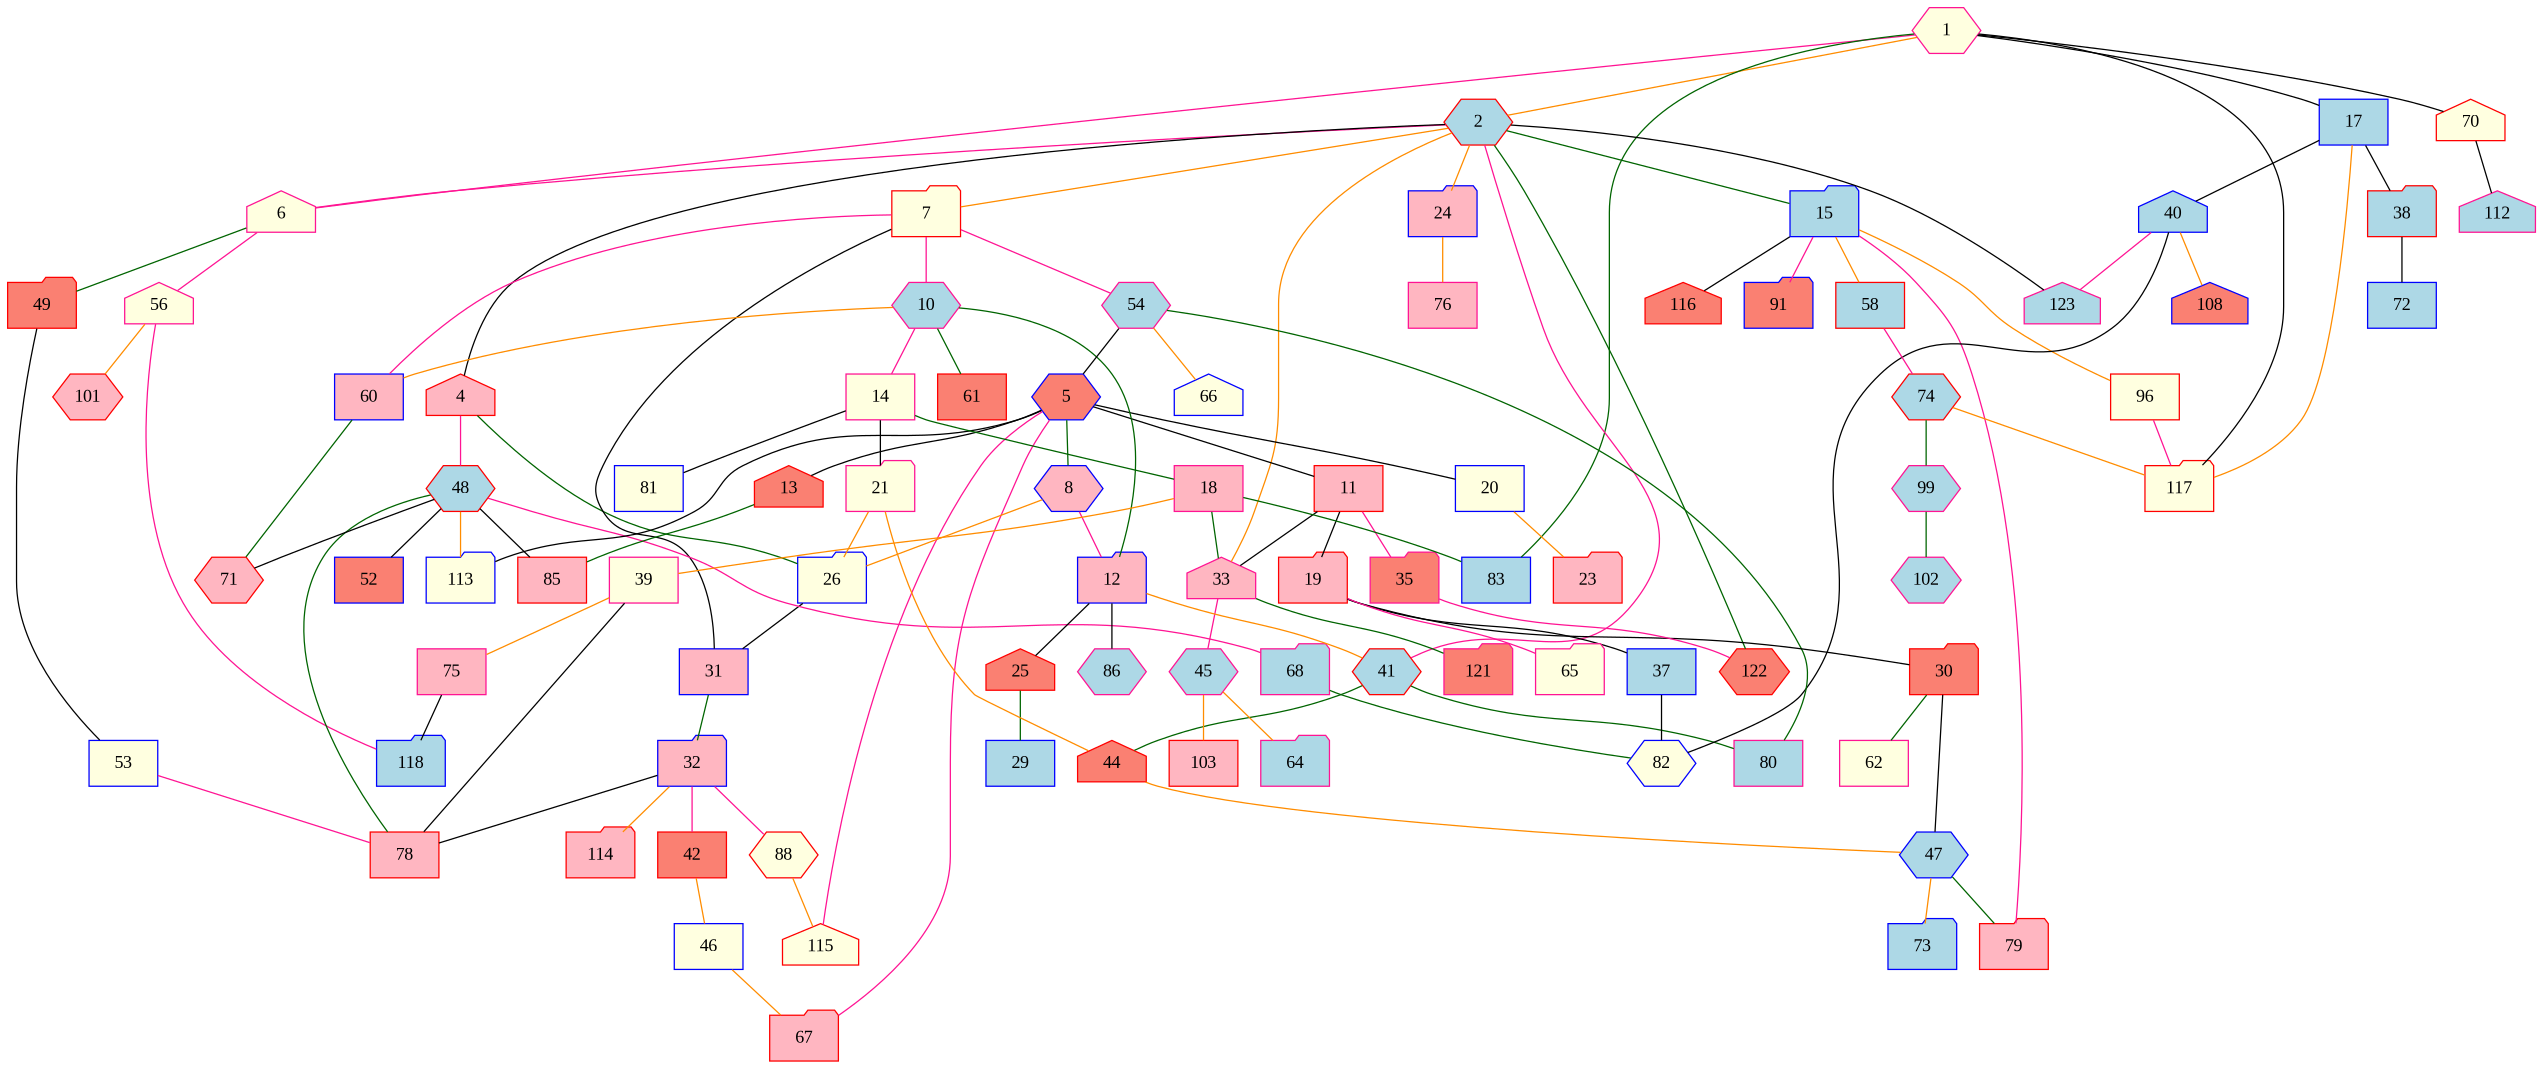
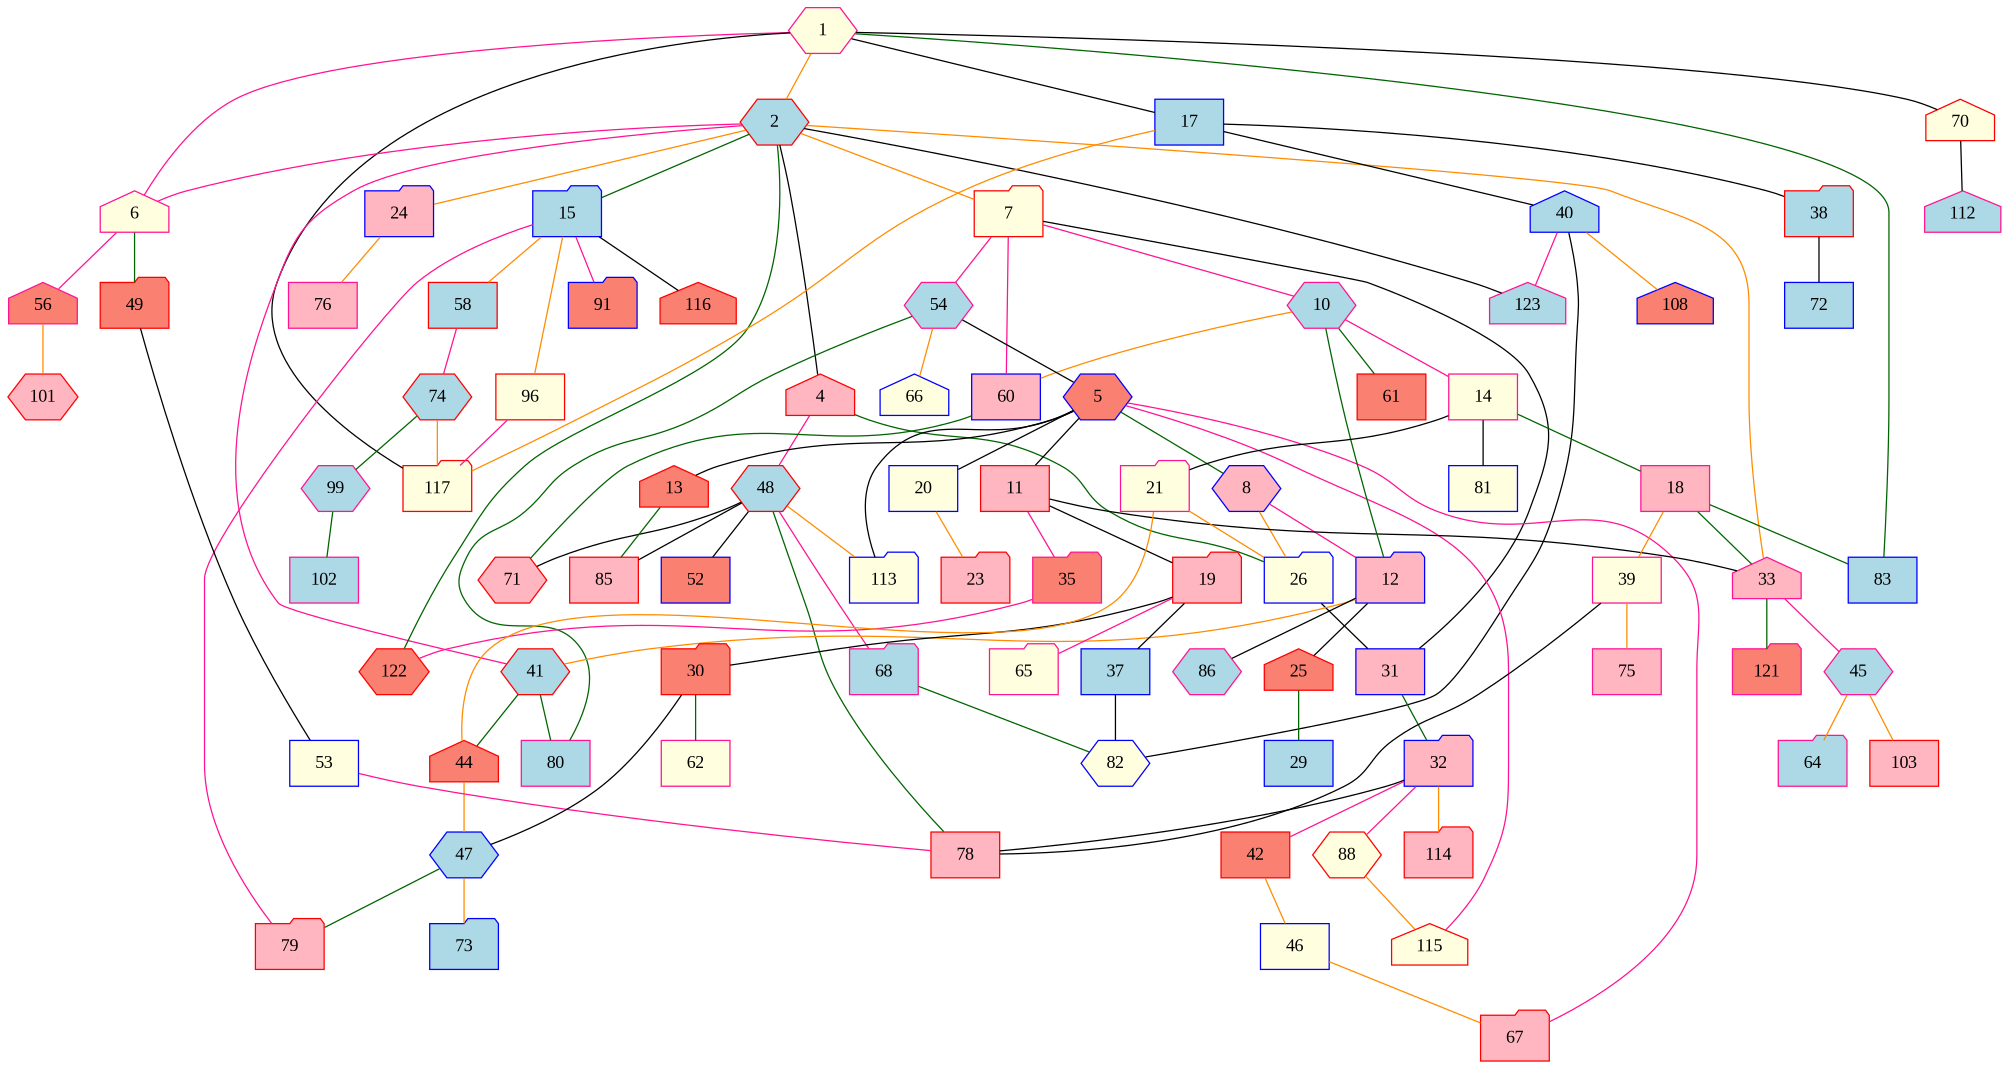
node "56": fillcolor lightyellow -> salmon
node "102": shape hexagon -> box
node "118": removed
